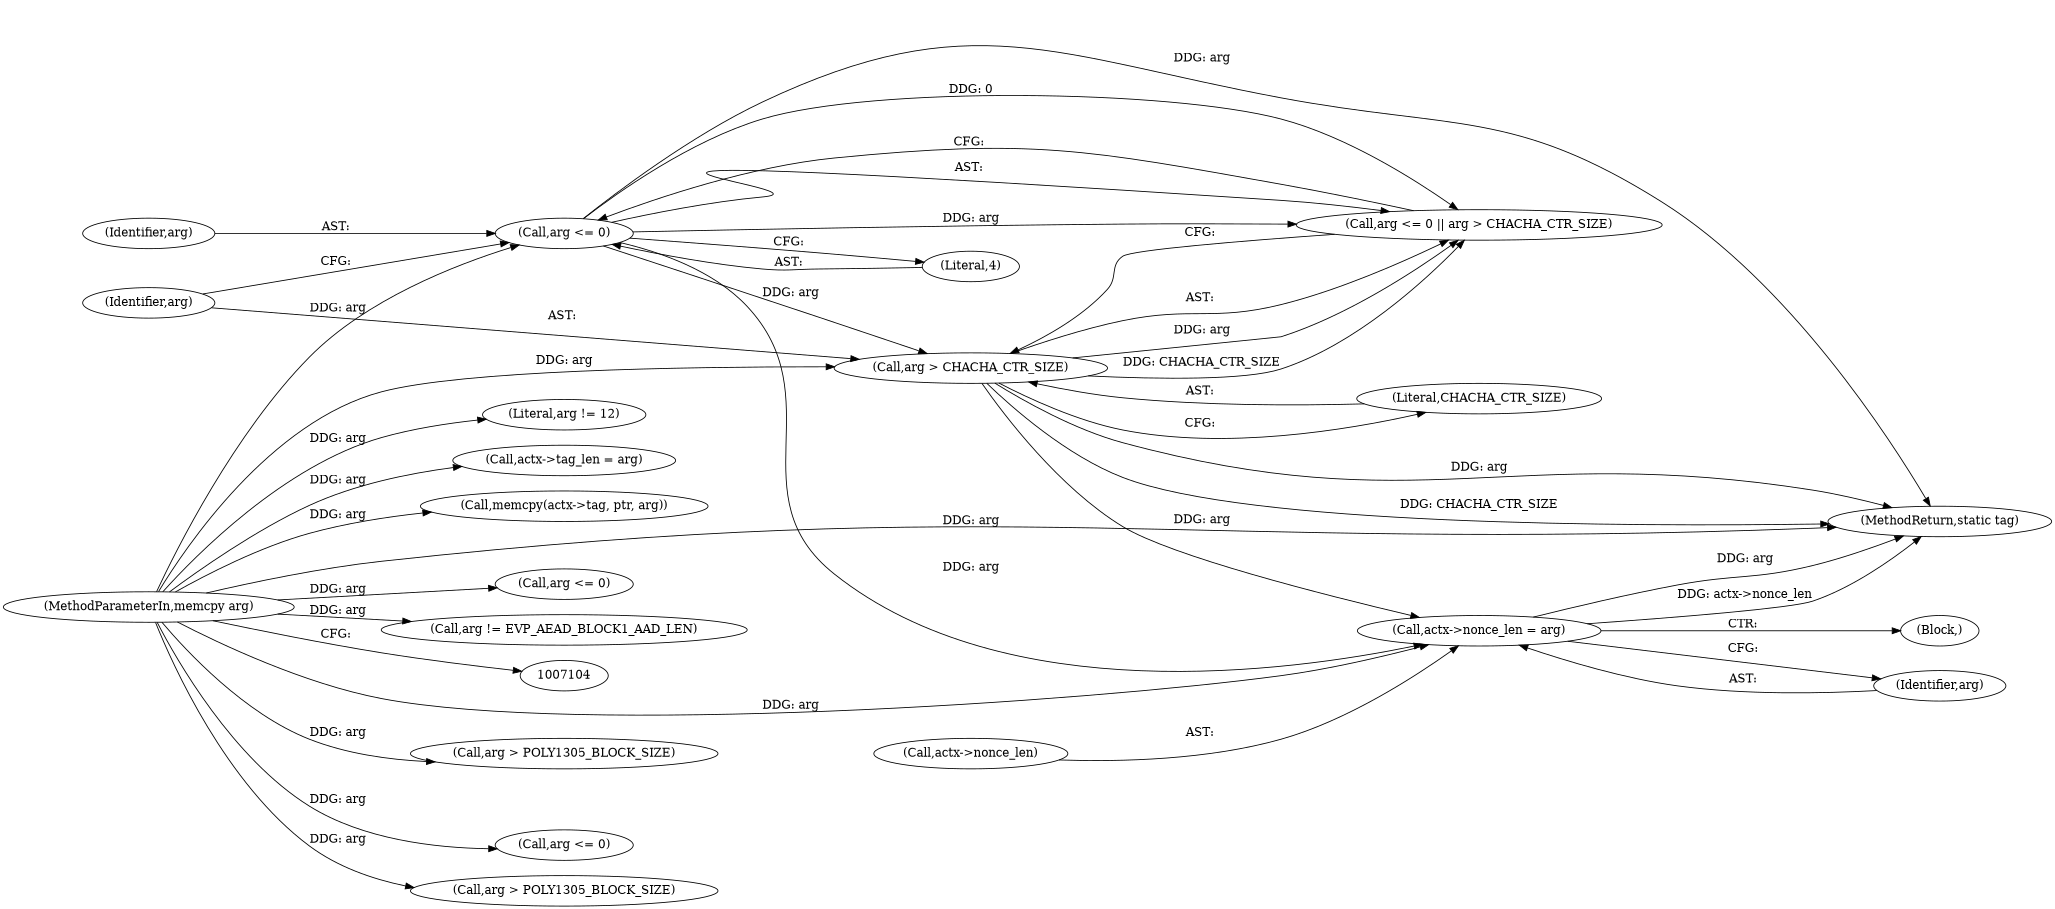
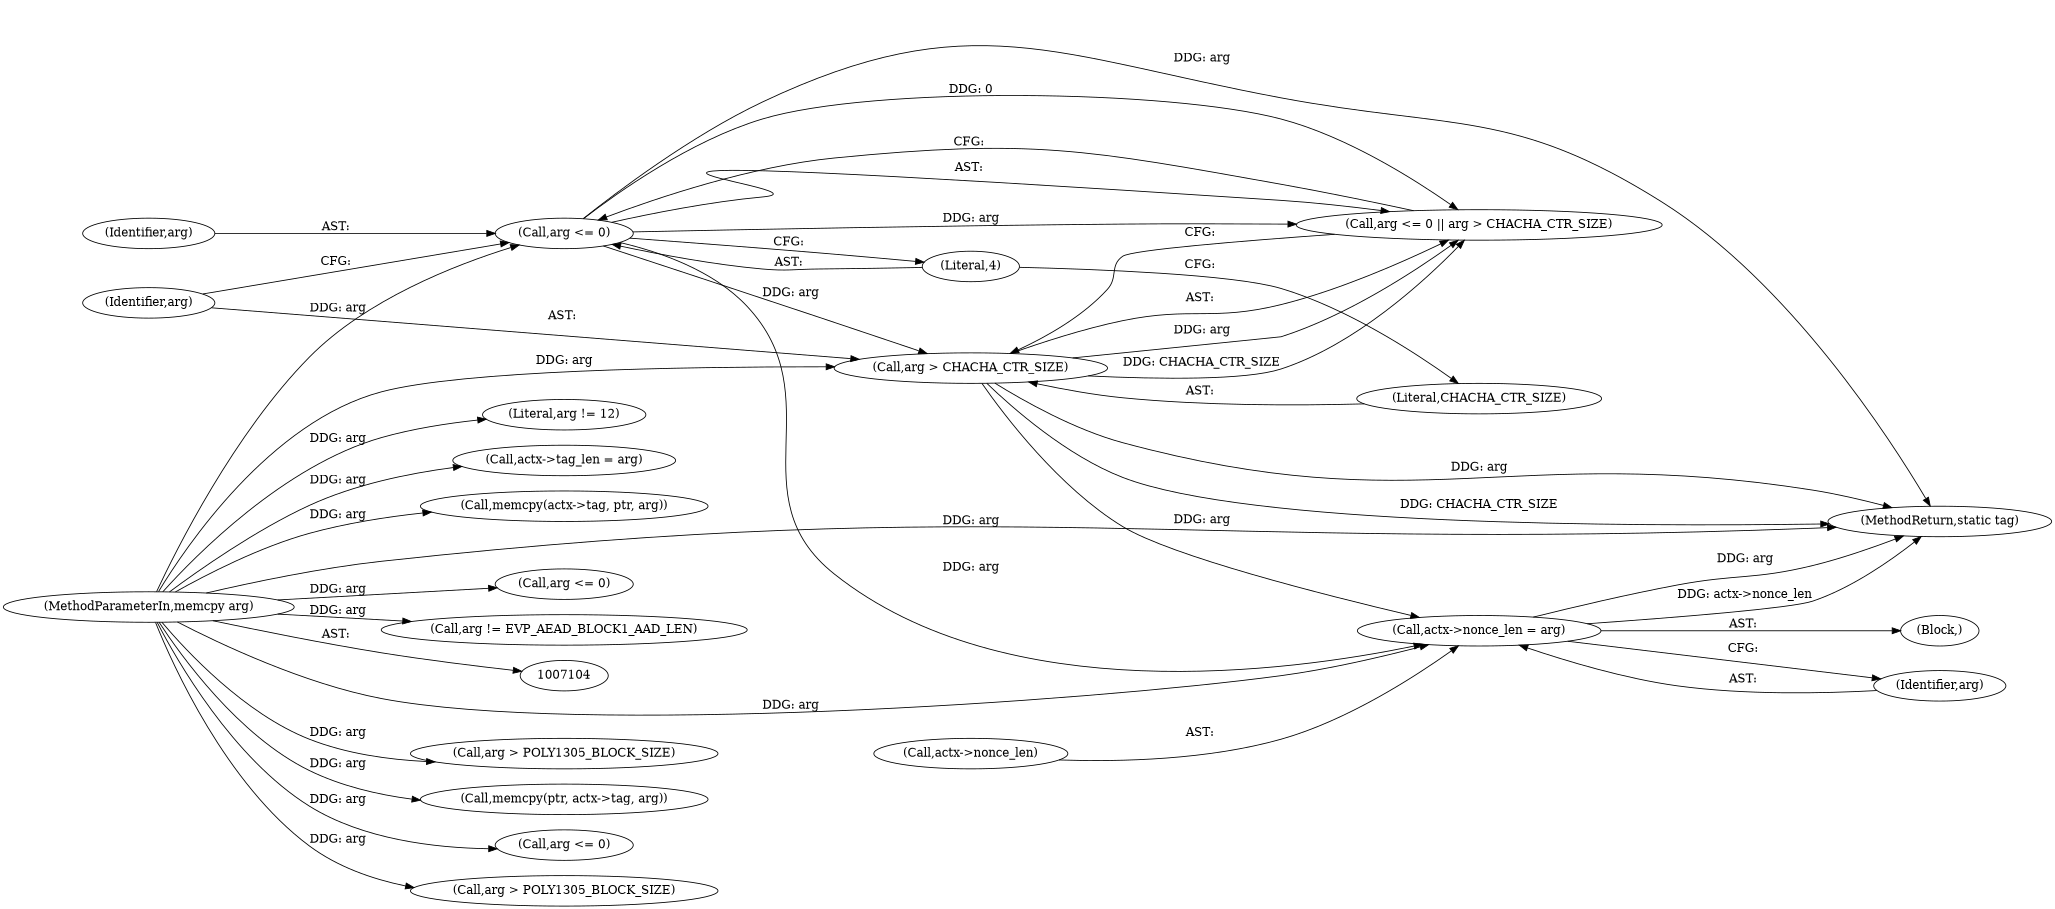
edge "(Call,arg > CHACHA_CTR_SIZE)" -> "(Literal,CHACHA_CTR_SIZE)": now "(Literal,4)" -> "(Literal,CHACHA_CTR_SIZE)"
edge "(Call,actx->nonce_len = arg)" -> "(Block,)": label "CTR: " -> "AST: "
edge "(MethodParameterIn,memcpy arg)" -> "1007104": label "CFG: " -> "AST: "
node "(Call,memcpy(ptr, actx->tag, arg))": added
